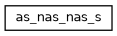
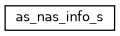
node "as_nas_nas_s": label "as_nas_nas_s" -> "as_nas_info_s"
